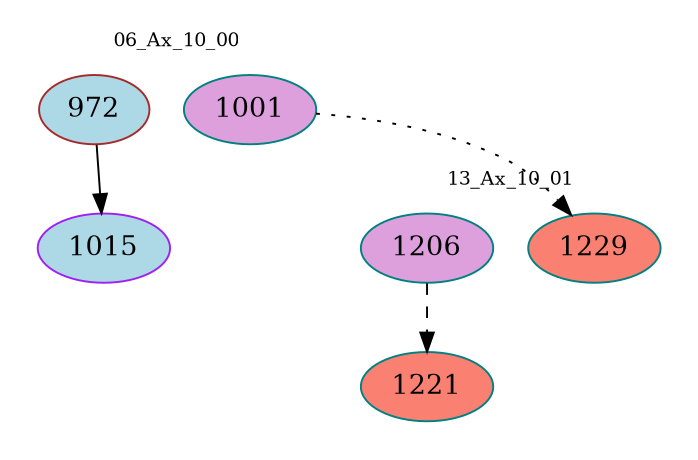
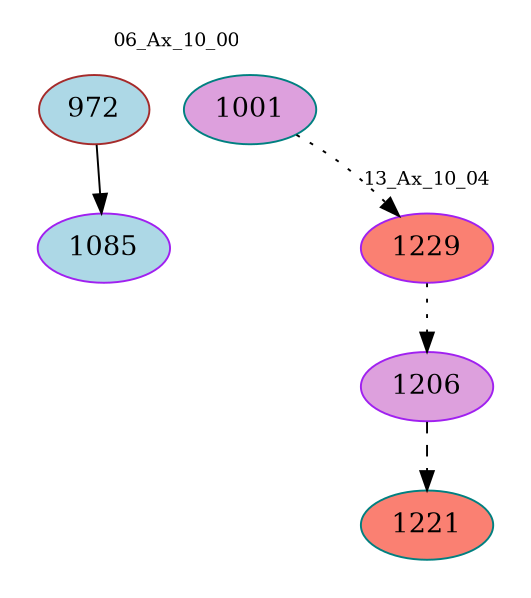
cluster "13_Ax_10_01": label "13_Ax_10_01" -> "13_Ax_10_04"
node "1015": label "1015" -> "1085"
node "1206": color teal -> purple
node "1229": color teal -> purple
edge "1229" -> "1206": added
